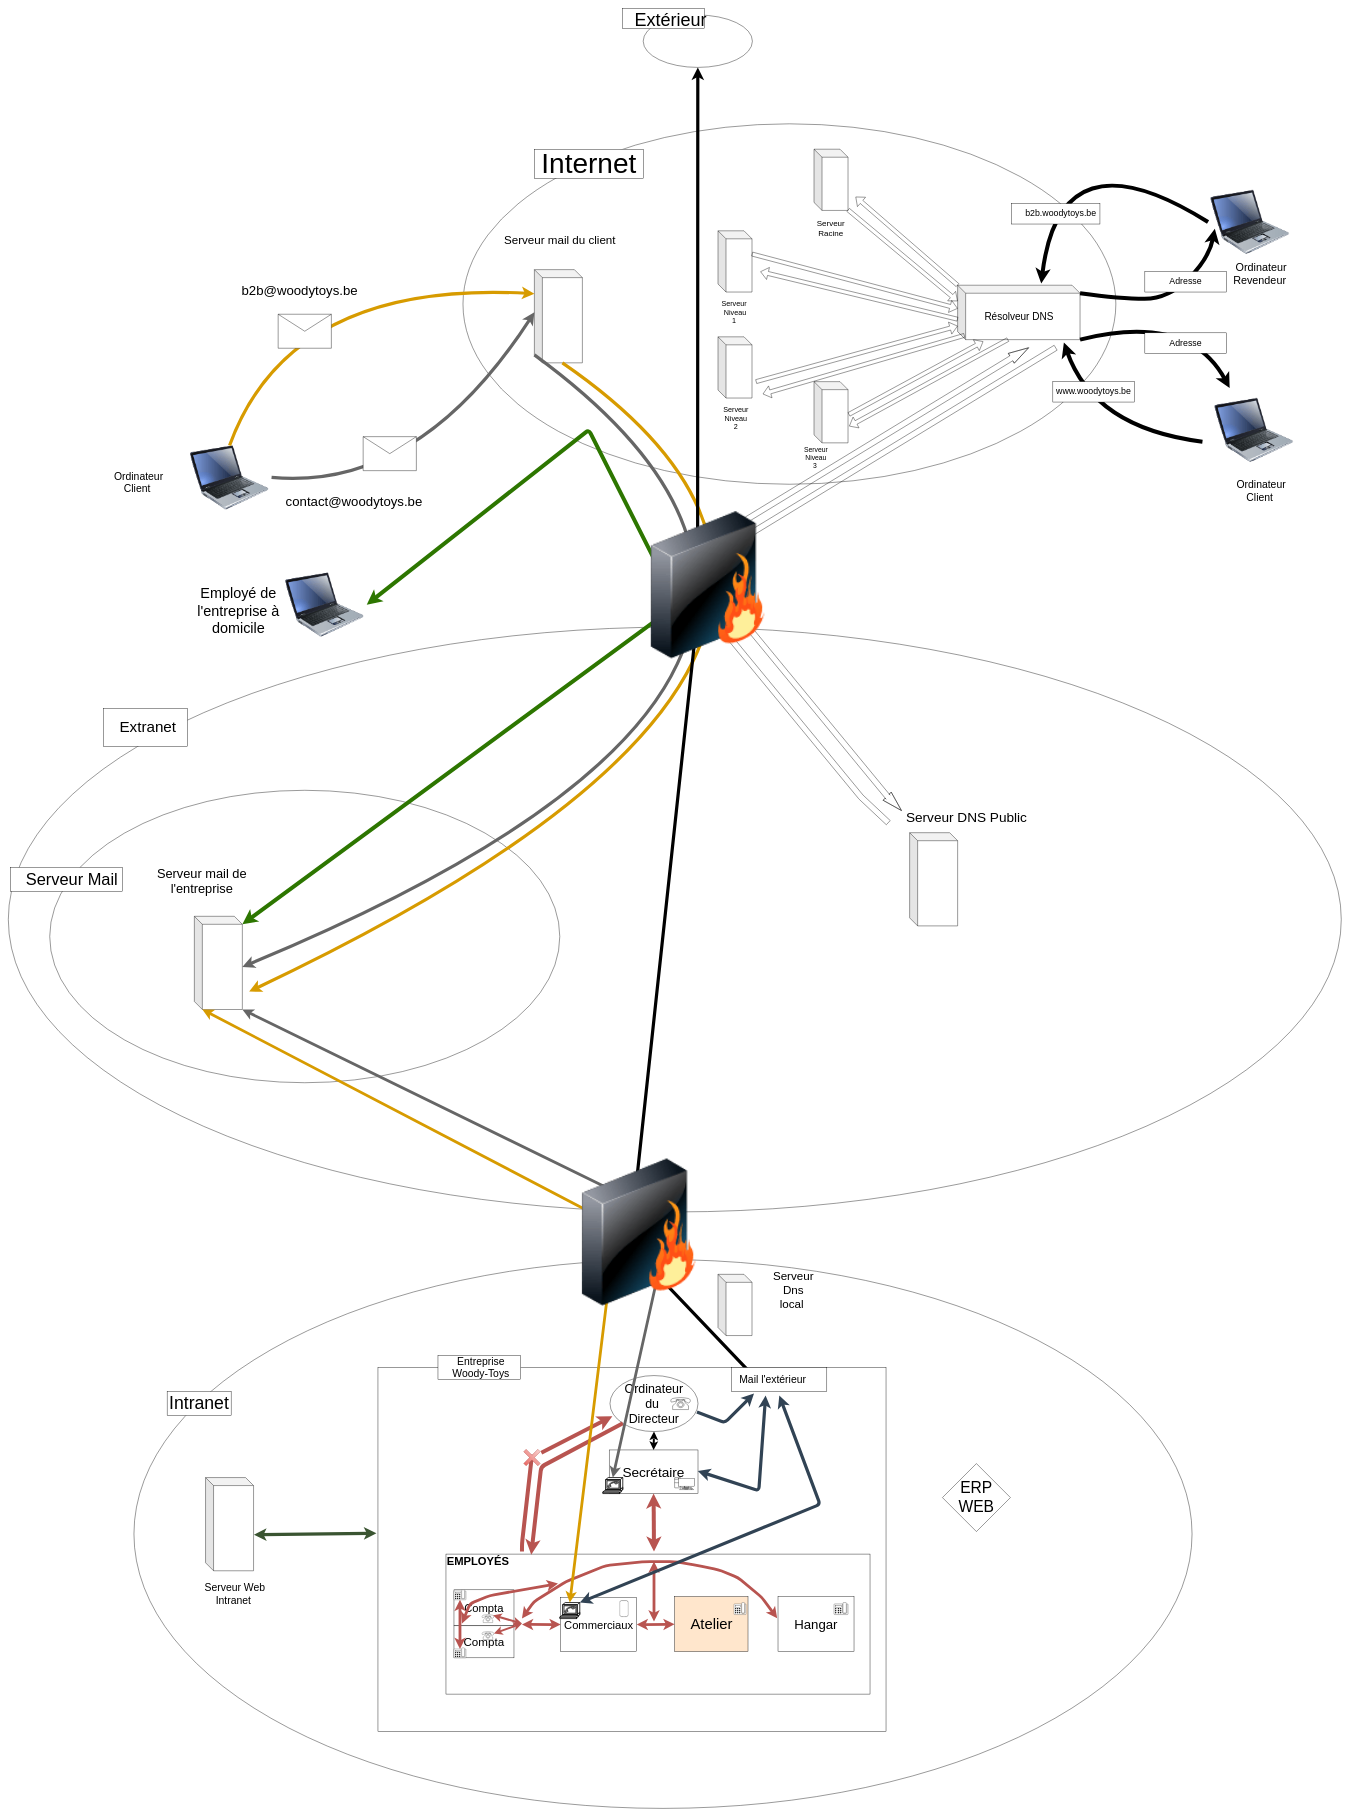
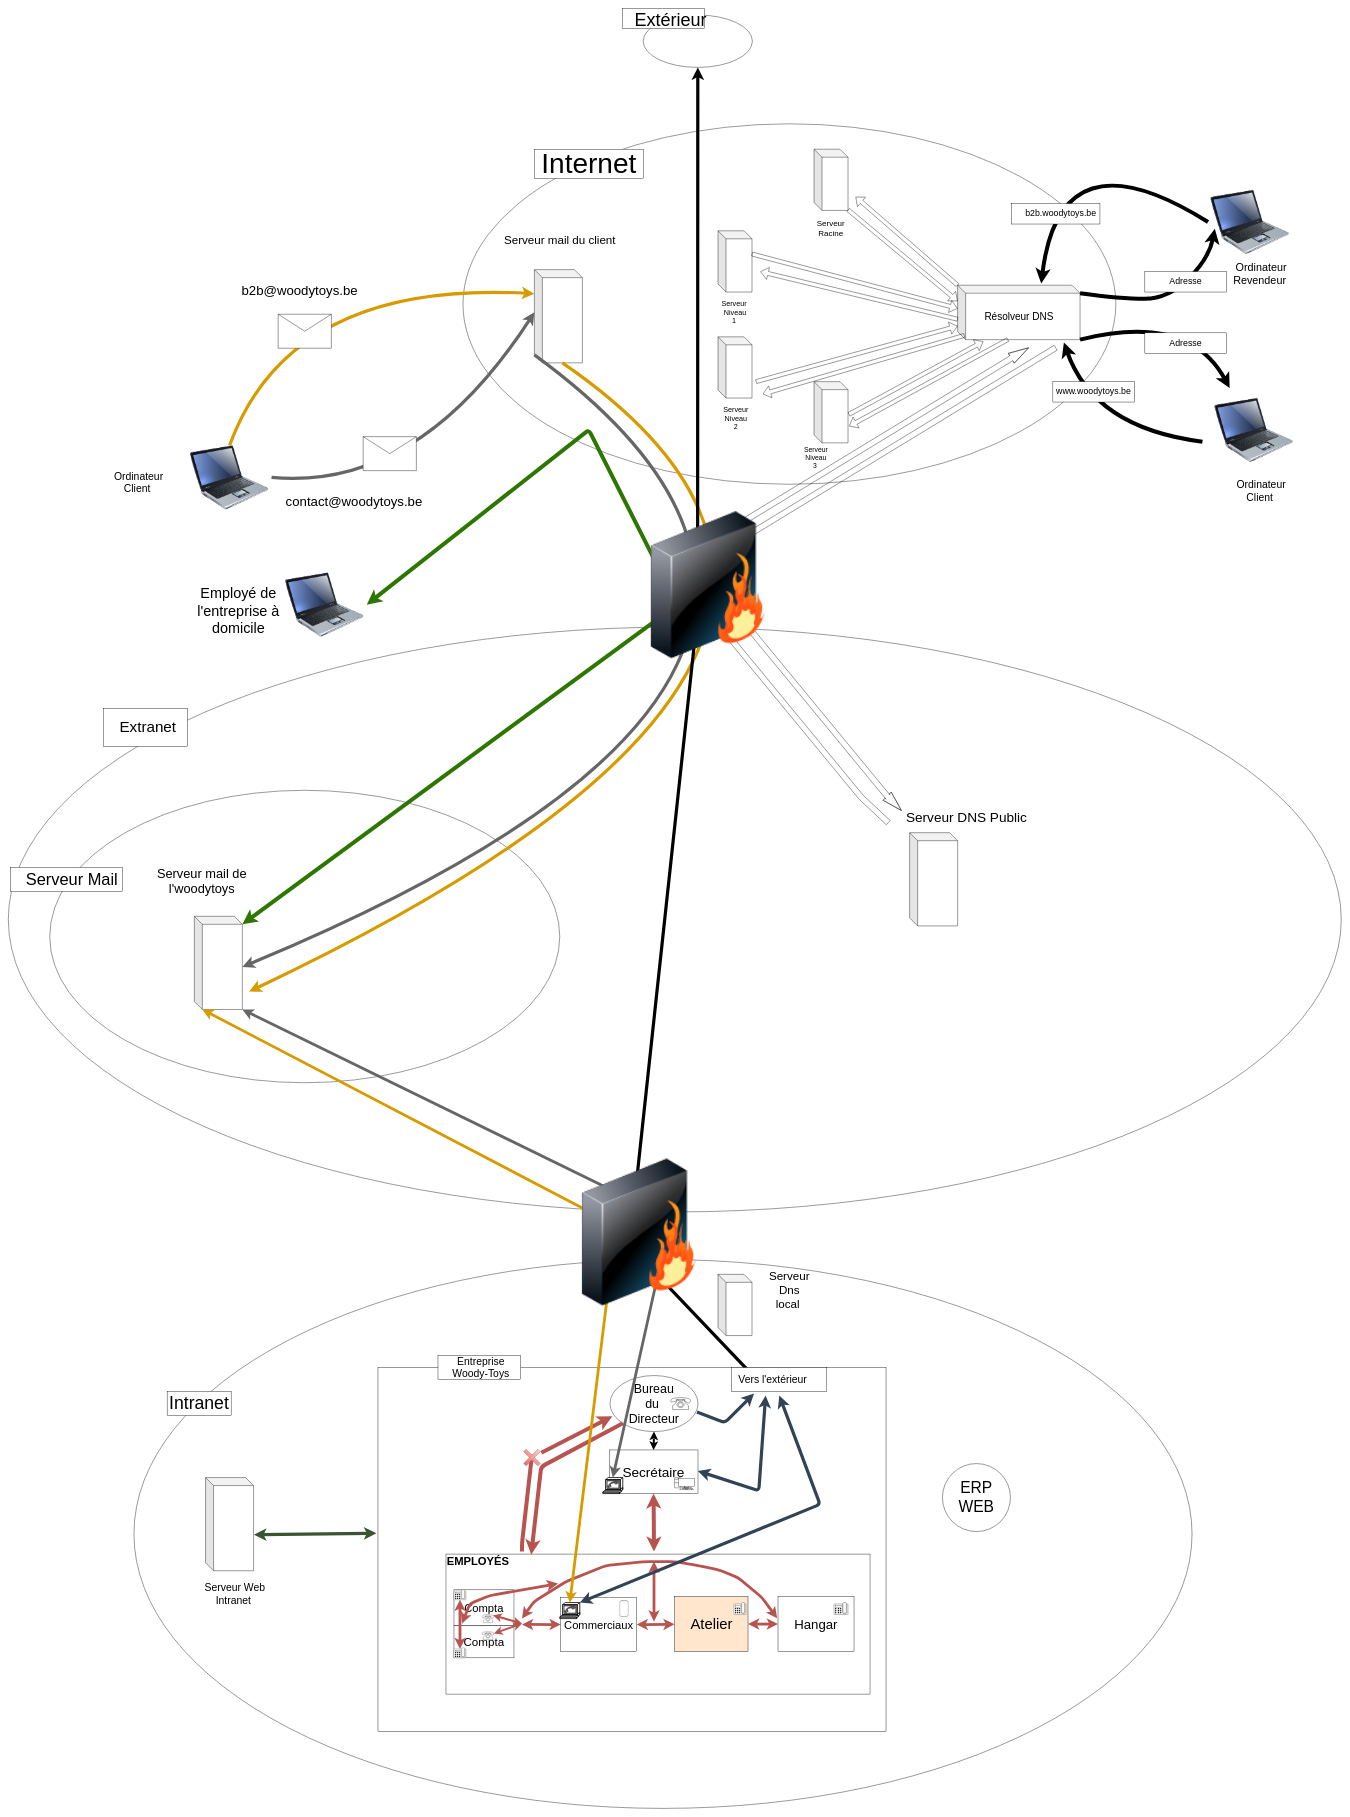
node "Serveur mail de l'entreprise": label "Serveur mail de l'entreprise" -> "Serveur mail de l'woodytoys"
node "Serveur Dns local": moved (793, 1290) -> (789, 1290)
node "Mail l'extérieur": label "Mail l'extérieur" -> "Vers l'extérieur"
node "Ordinateur du Directeur": label "Ordinateur du Directeur" -> "Bureau du Directeur"
node "ERP WEB": shape diamond -> ellipse
edge "Atelier" -- "Hangar": added
